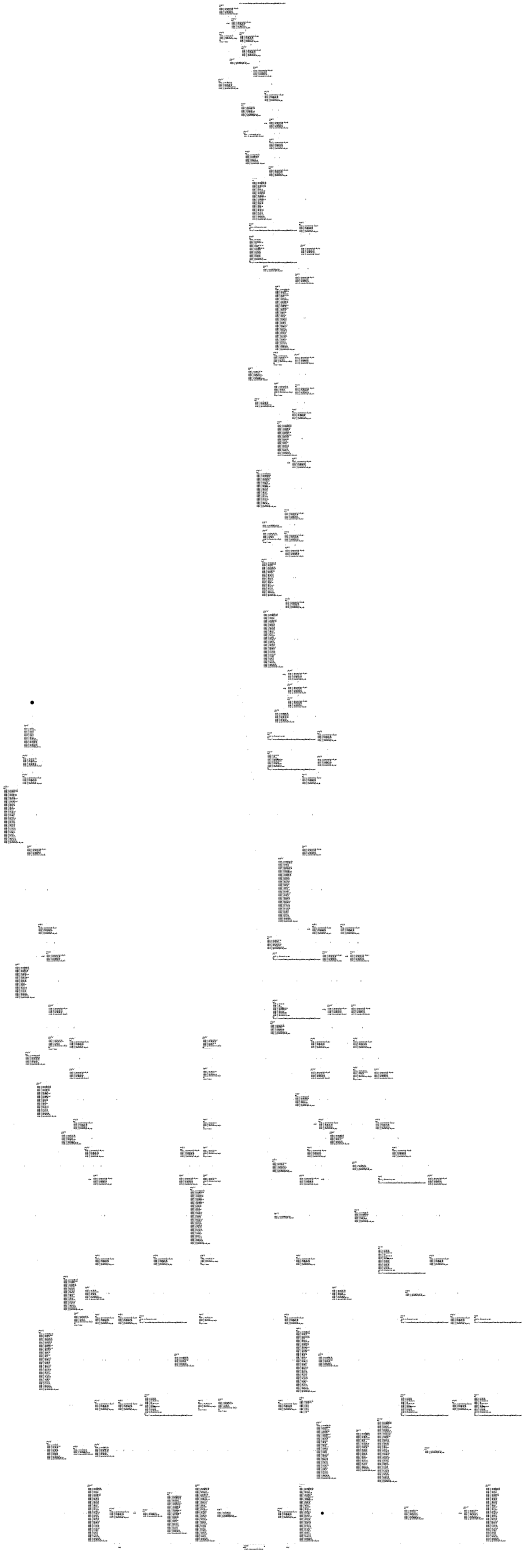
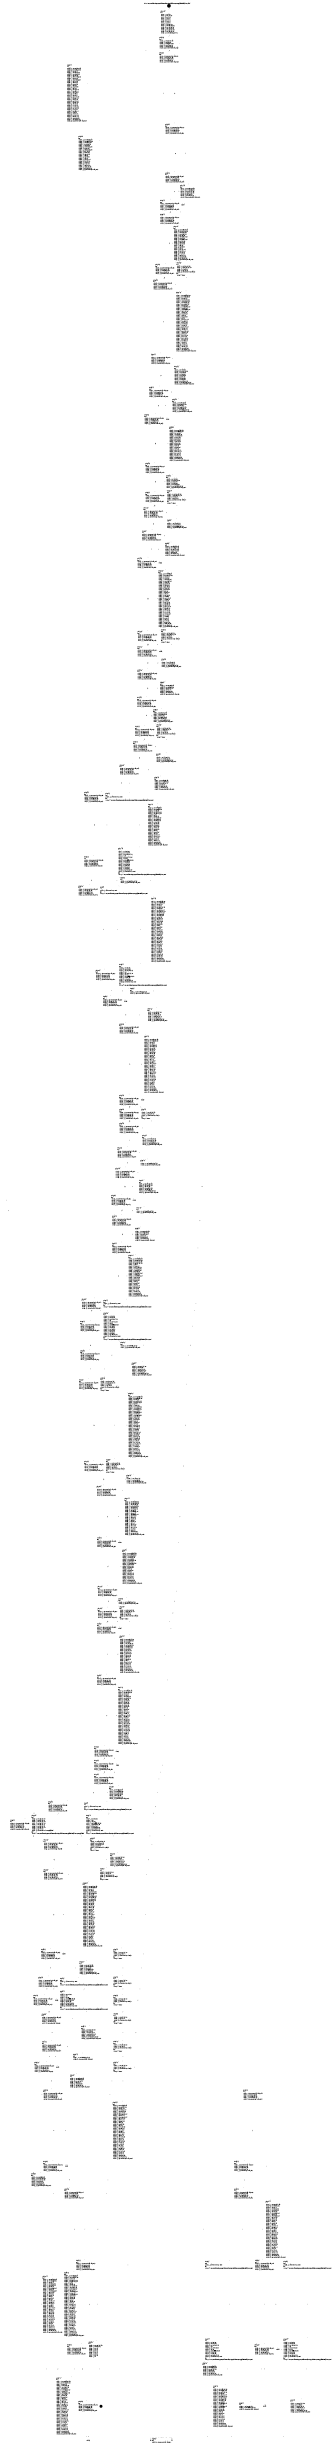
node "0x40144a [28]": added
node "0x40159a [28]": added
node "0x402c6b [49]": added
